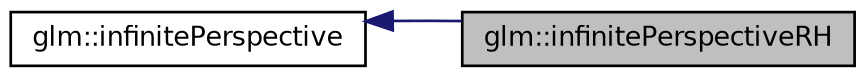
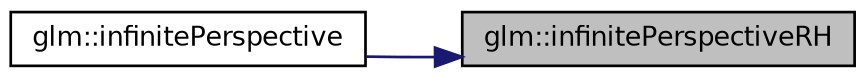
edge "glm::infinitePerspectiveRH" -> "glm::infinitePerspective": reversed
